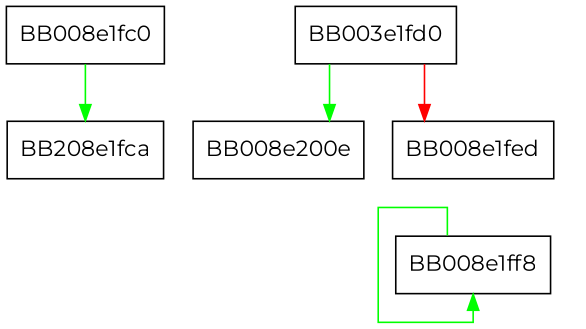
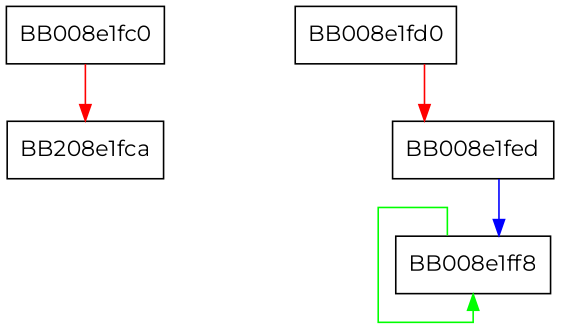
node "BB003e1fd0": label "BB003e1fd0" -> "BB008e1fd0"
edge "BB008e1fc0" -> "BB208e1fca": color green -> red
node "BB008e200e": removed
edge "BB008e1fed" -> "BB008e1ff8": added
